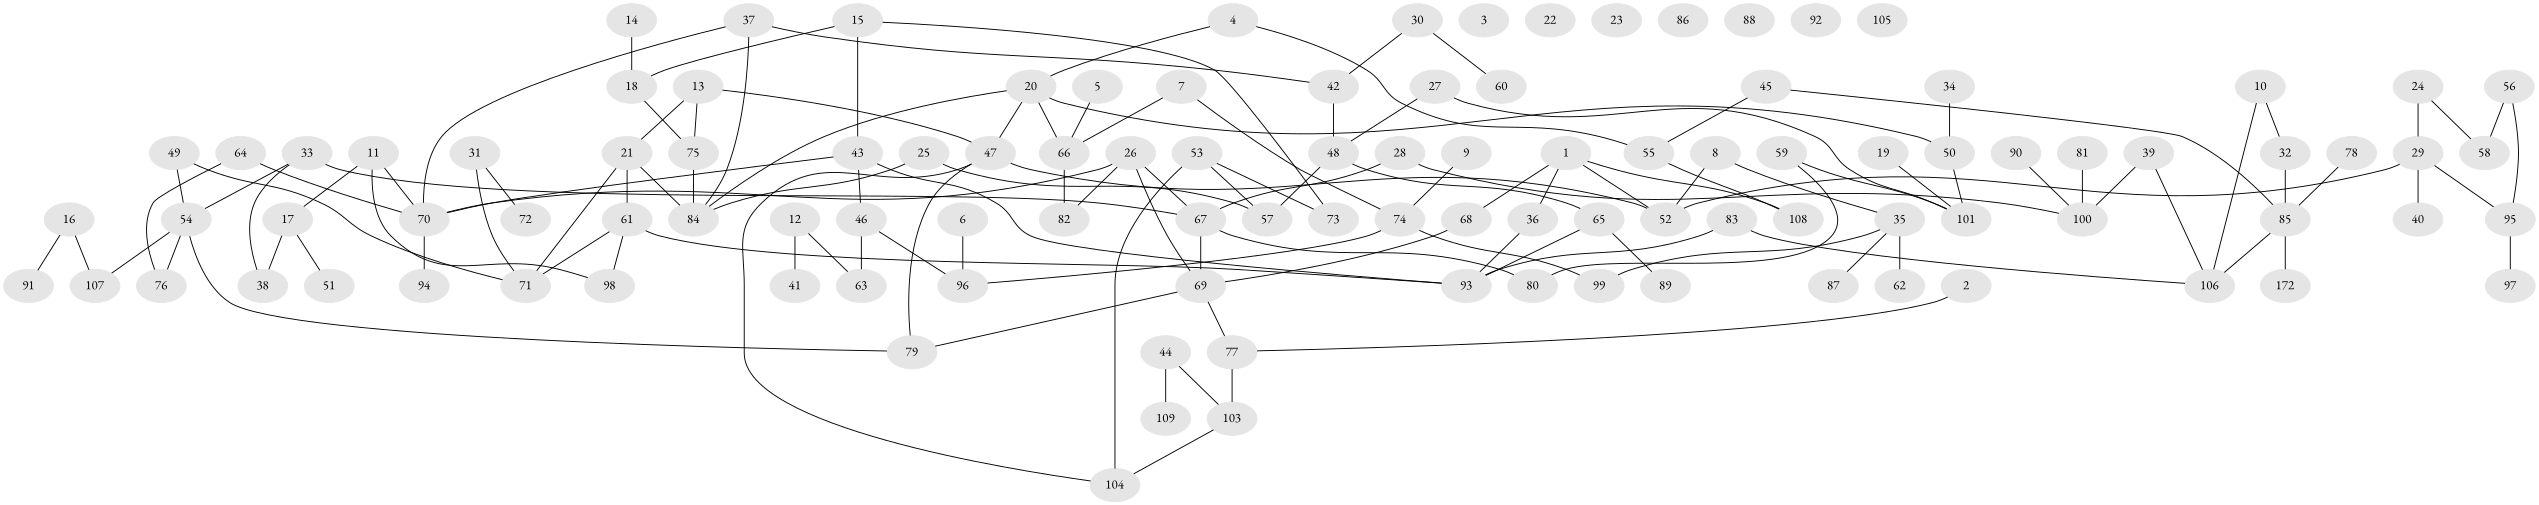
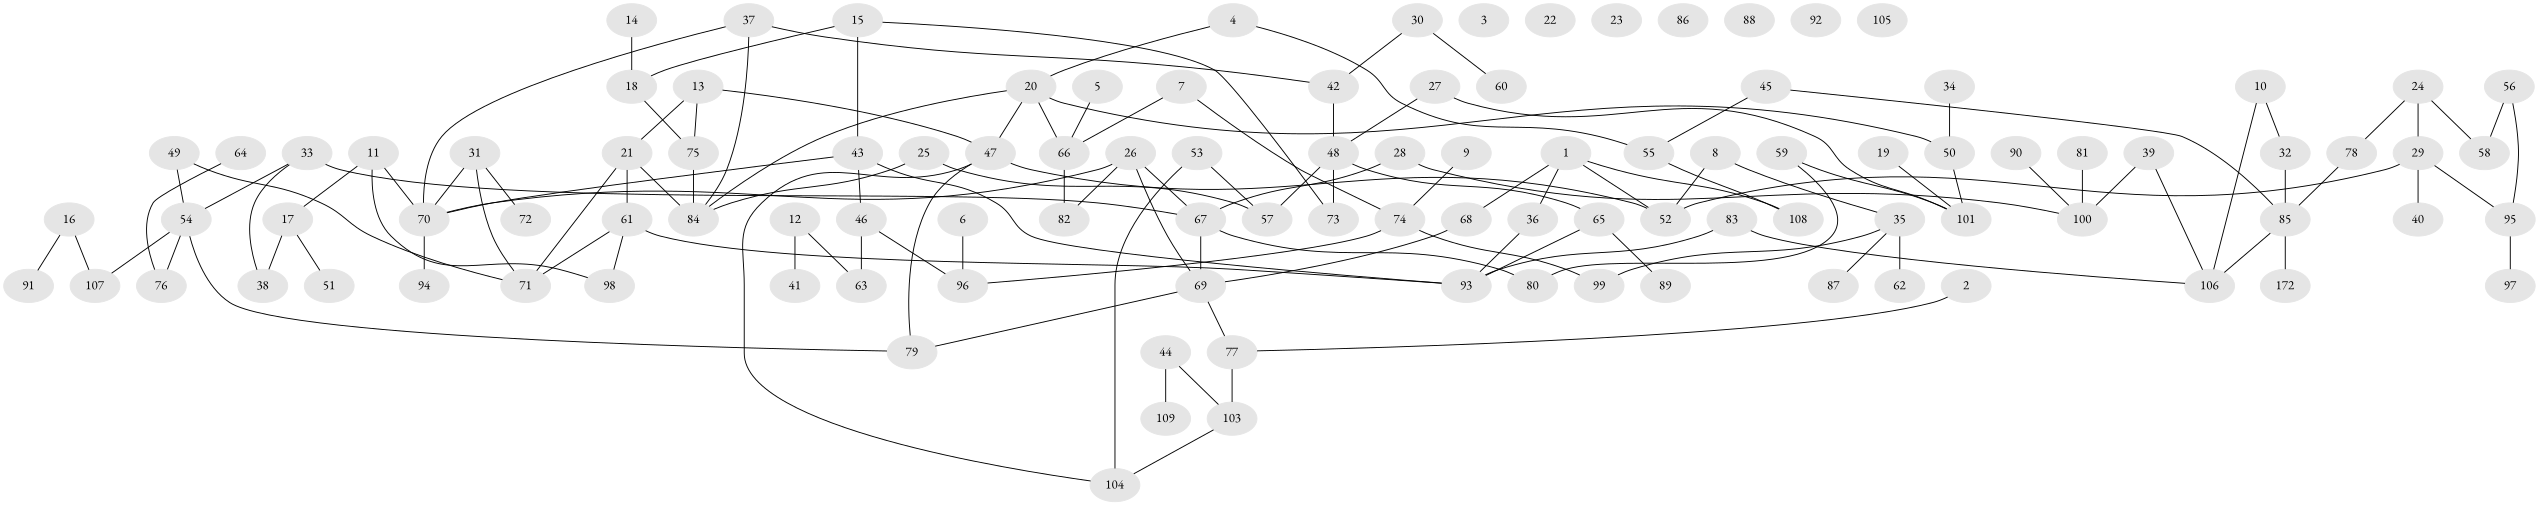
edge "24" -- "78": added
edge "53" -- "73": now "48" -- "73"
edge "64" -- "70": now "31" -- "70"
